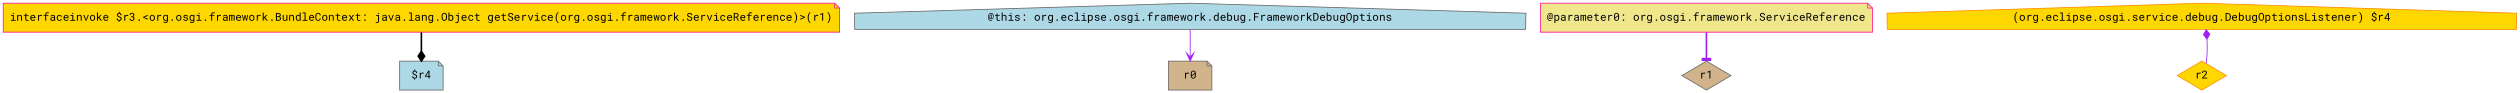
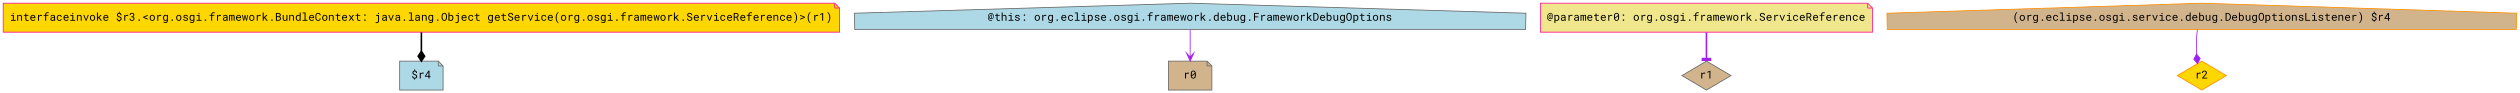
node "(org.eclipse.osgi.service.debug.DebugOptionsListener) $r4": fillcolor gold -> tan
edge "r2" -> "(org.eclipse.osgi.service.debug.DebugOptionsListener) $r4": reversed
